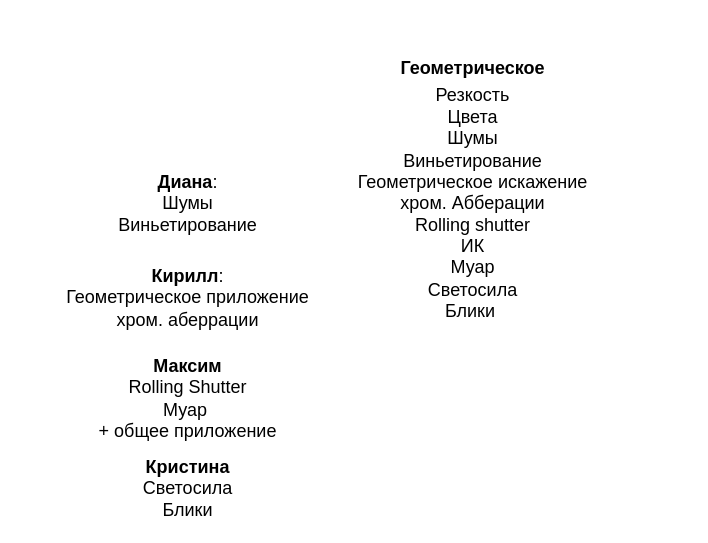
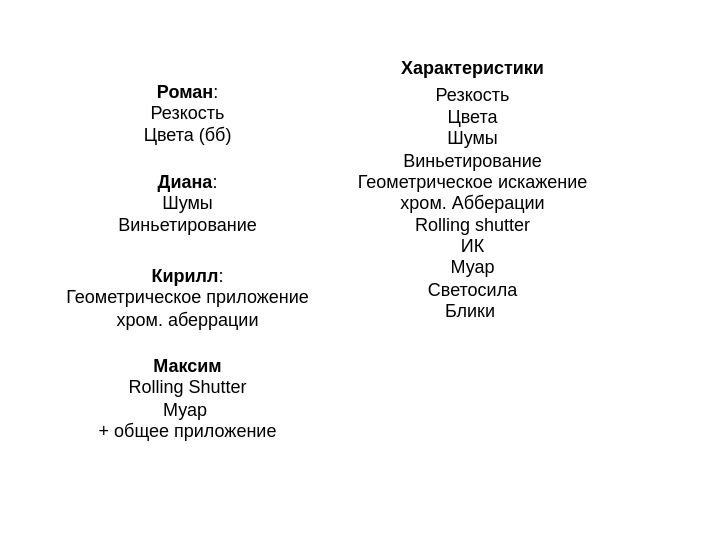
node "Геометрическое": label "Геометрическое" -> "Характеристики"
node "Роман: Резкость Цвета (бб)": added
node "Кристина Светосила Блики": removed
